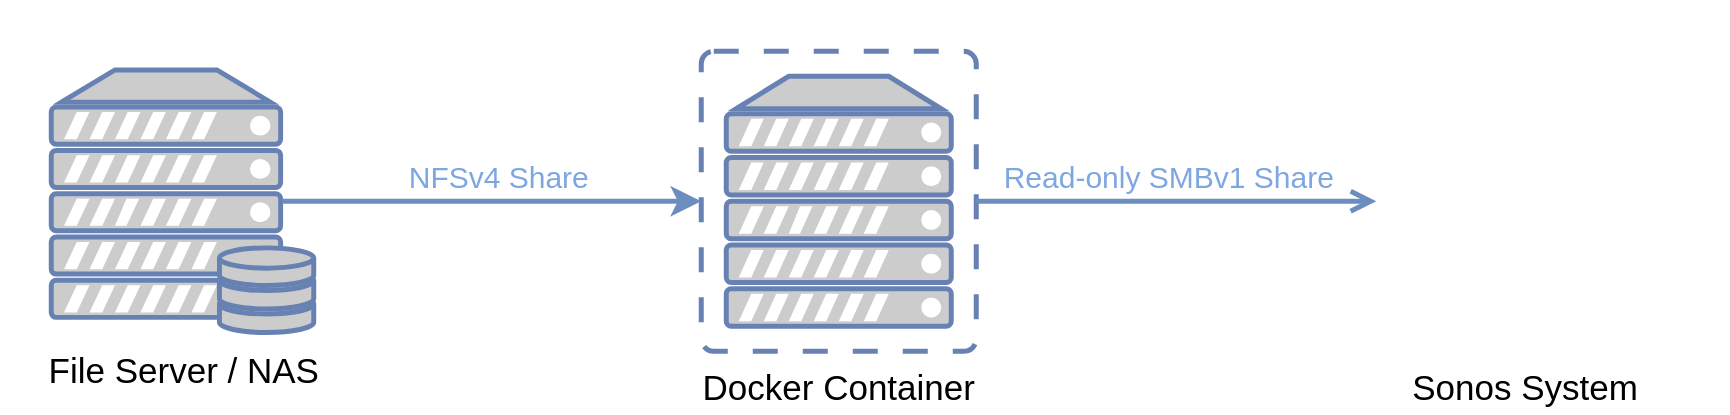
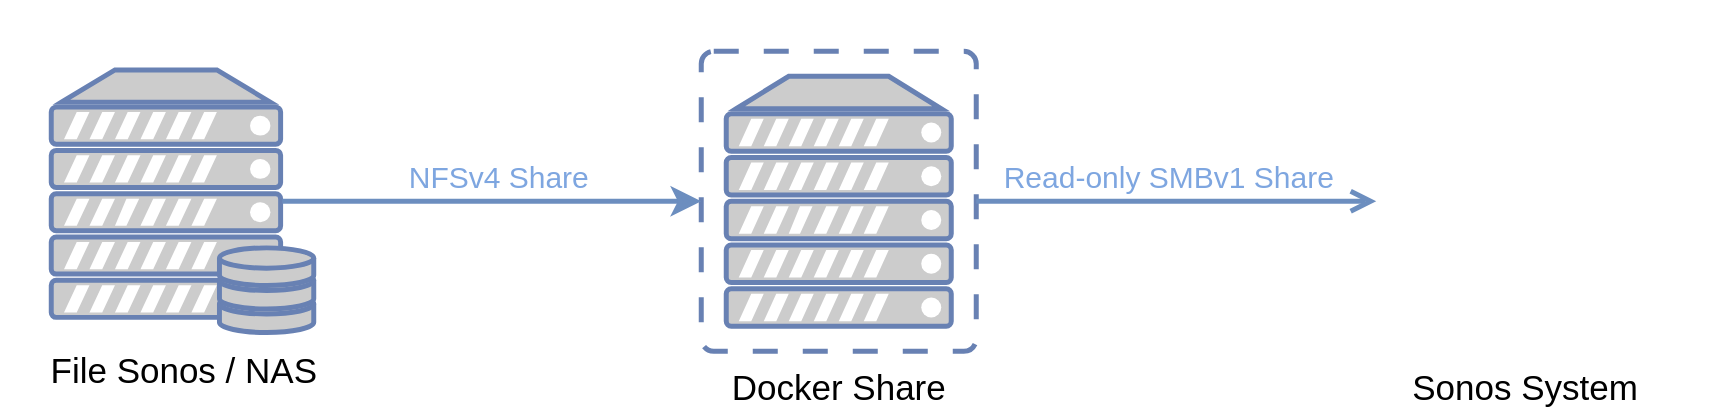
node "File Server / NAS": label "File Server / NAS" -> "File Sonos / NAS"
node "Docker Container": label "Docker Container" -> "Docker Share"
